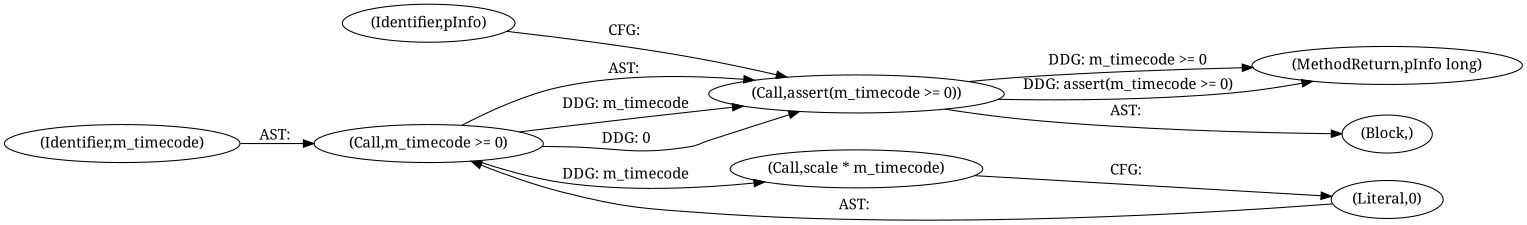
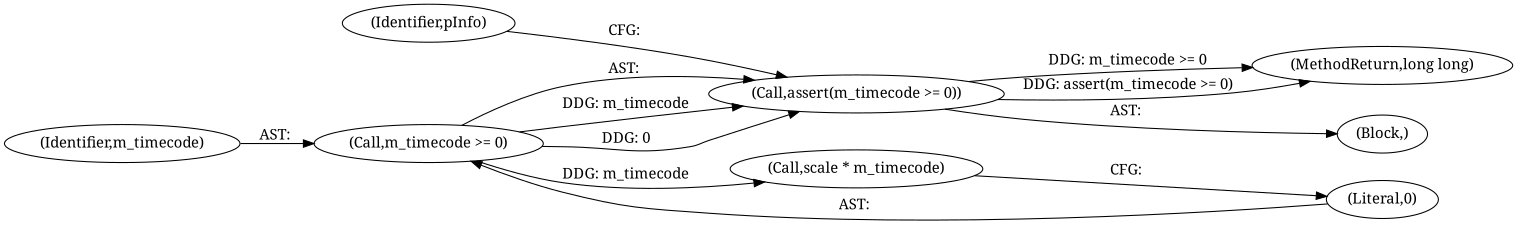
node "(MethodReturn,pInfo long)": label "(MethodReturn,pInfo long)" -> "(MethodReturn,long long)"
